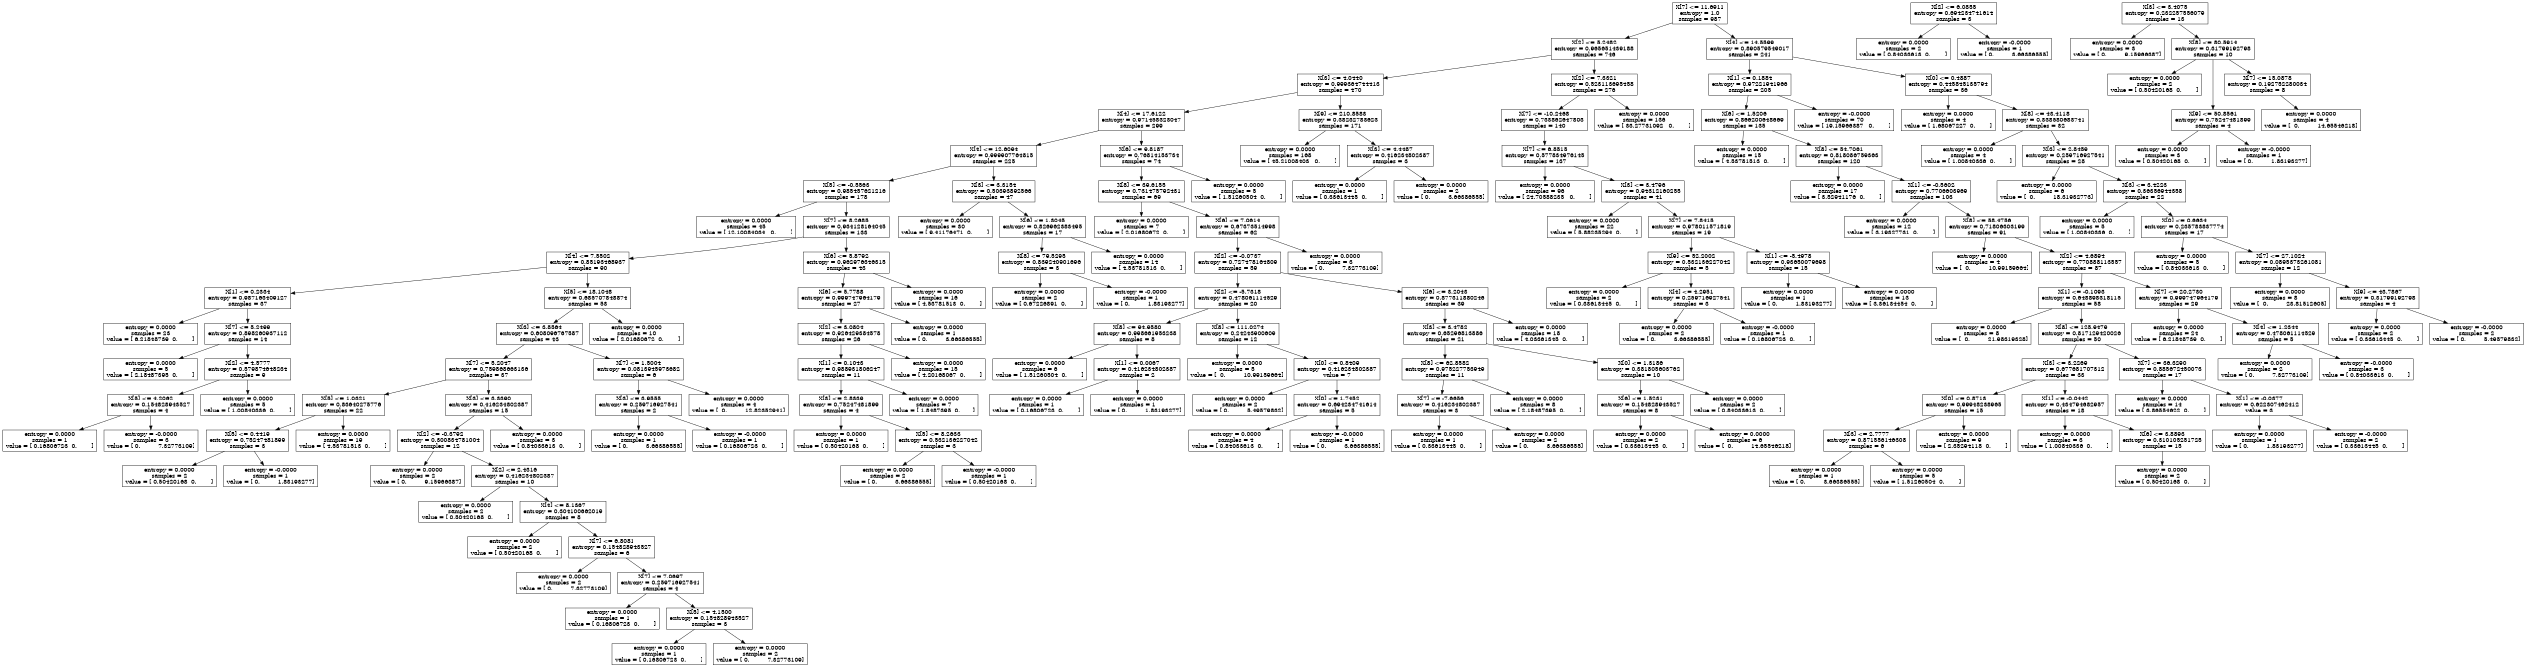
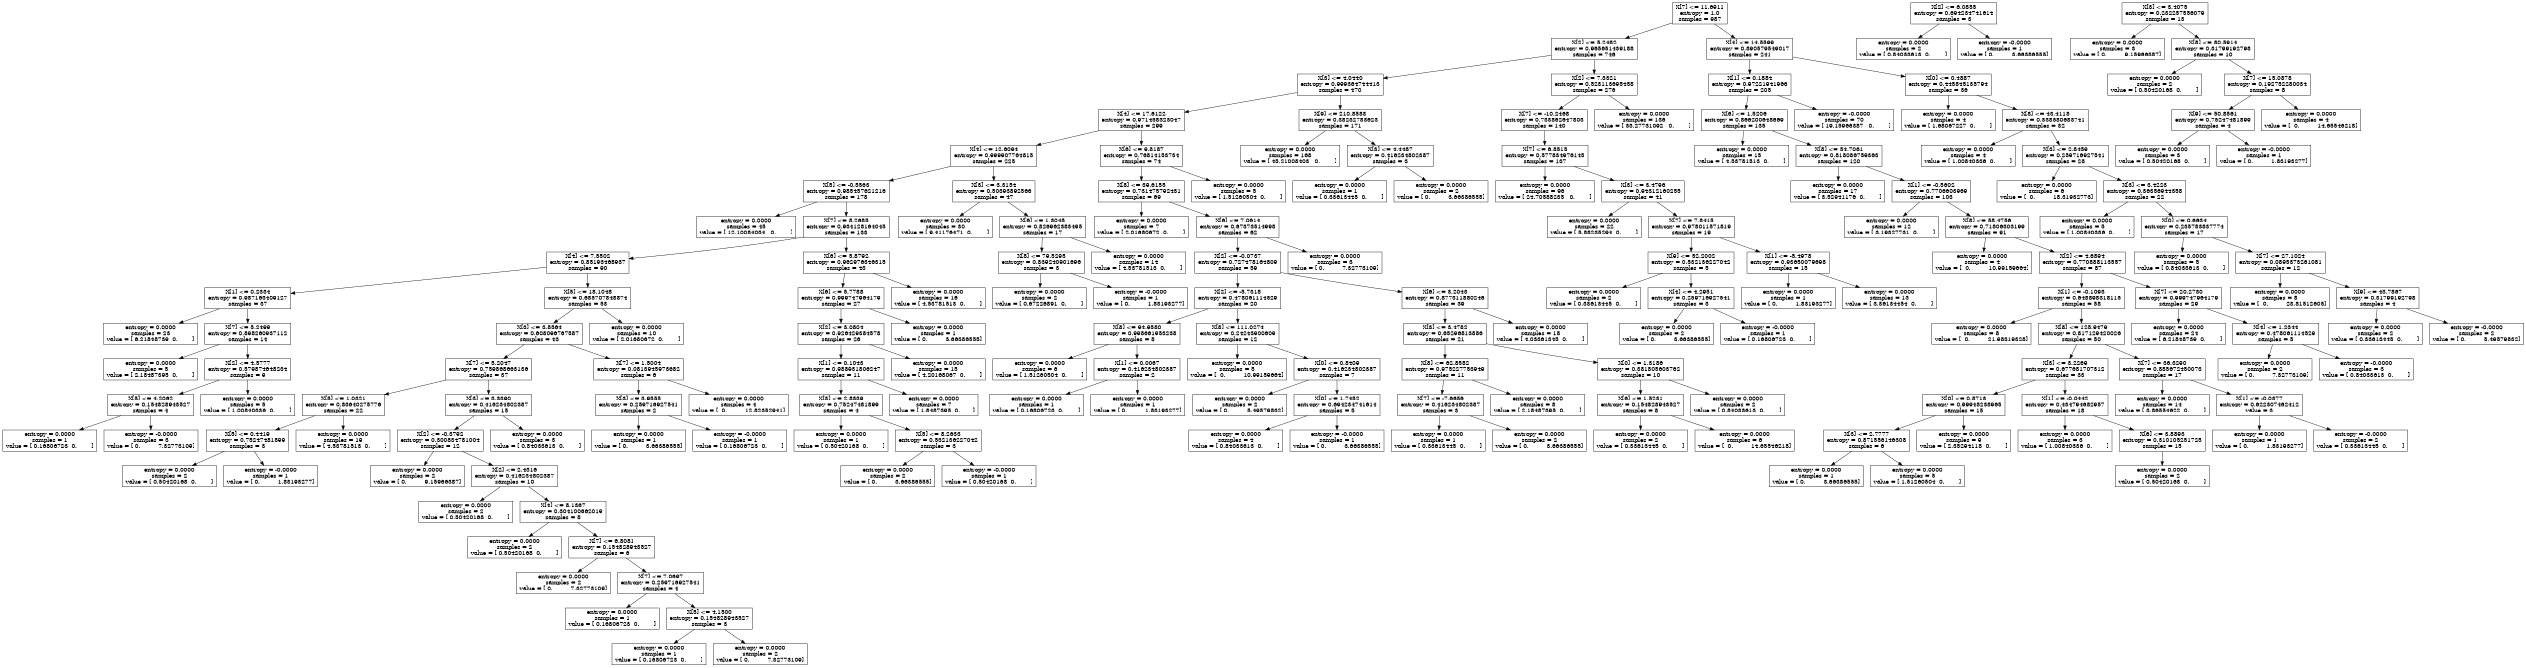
edge "X[8] <= 80.5914 entropy = 0.31799192798 samples = 10" -> "X[9] <= 50.8561 entropy = 0.75247481899 samples = 4": now "X[7] <= 15.0878 entropy = 0.192752280034 samples = 8" -> "X[9] <= 50.8561 entropy = 0.75247481899 samples = 4"
node "X[0] <= 0.8409 entropy = 0.416234802387 value = 7": label "X[0] <= 0.8409 entropy = 0.416234802387 value = 7" -> "X[0] <= 0.8409 entropy = 0.416234802387 samples = 7"
